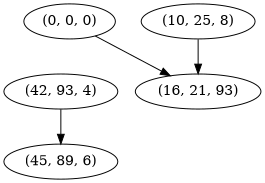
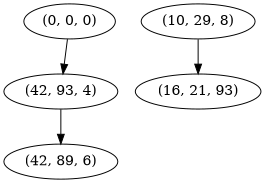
node "(10, 25, 8)": label "(10, 25, 8)" -> "(10, 29, 8)"
edge "(0, 0, 0)" -> "(16, 21, 93)": now "(0, 0, 0)" -> "(42, 93, 4)"
node "(45, 89, 6)": label "(45, 89, 6)" -> "(42, 89, 6)"
